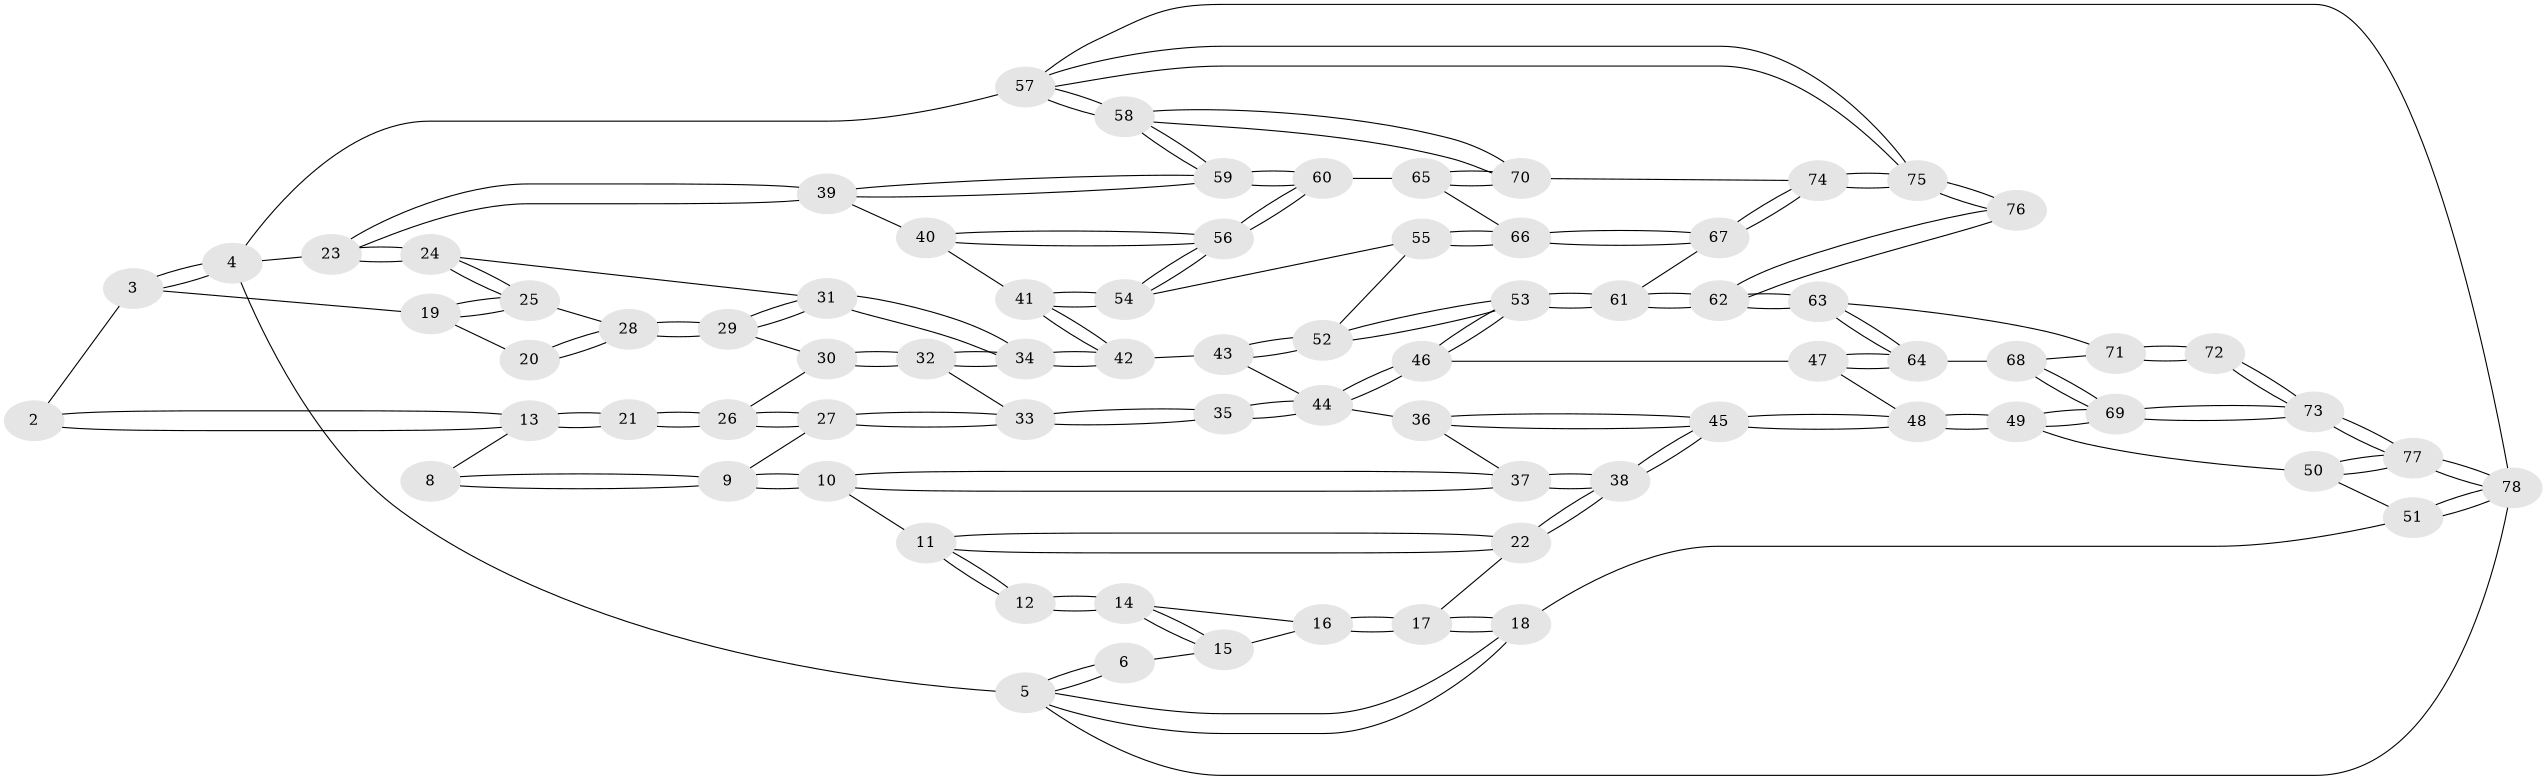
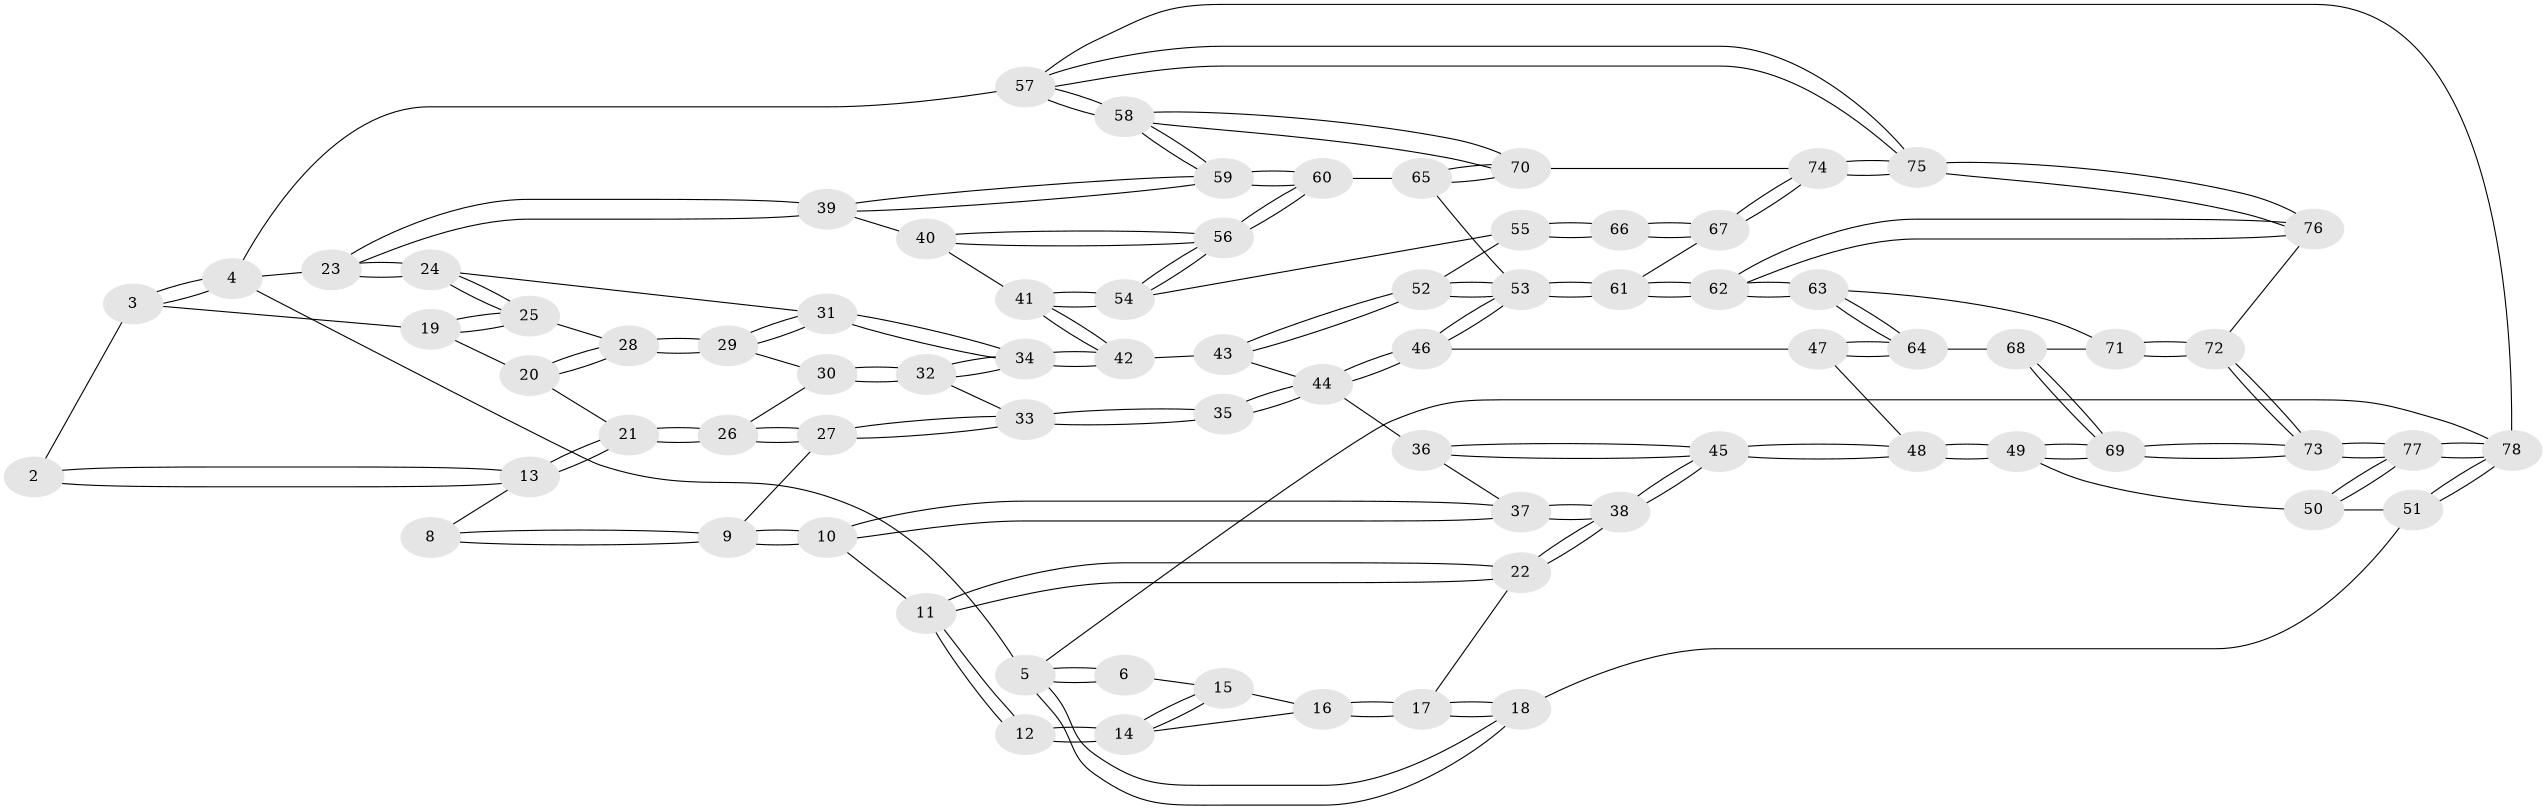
edge "65" -- "66": now "65" -- "53"
edge "76" -- "72": added
edge "20" -- "21": added
